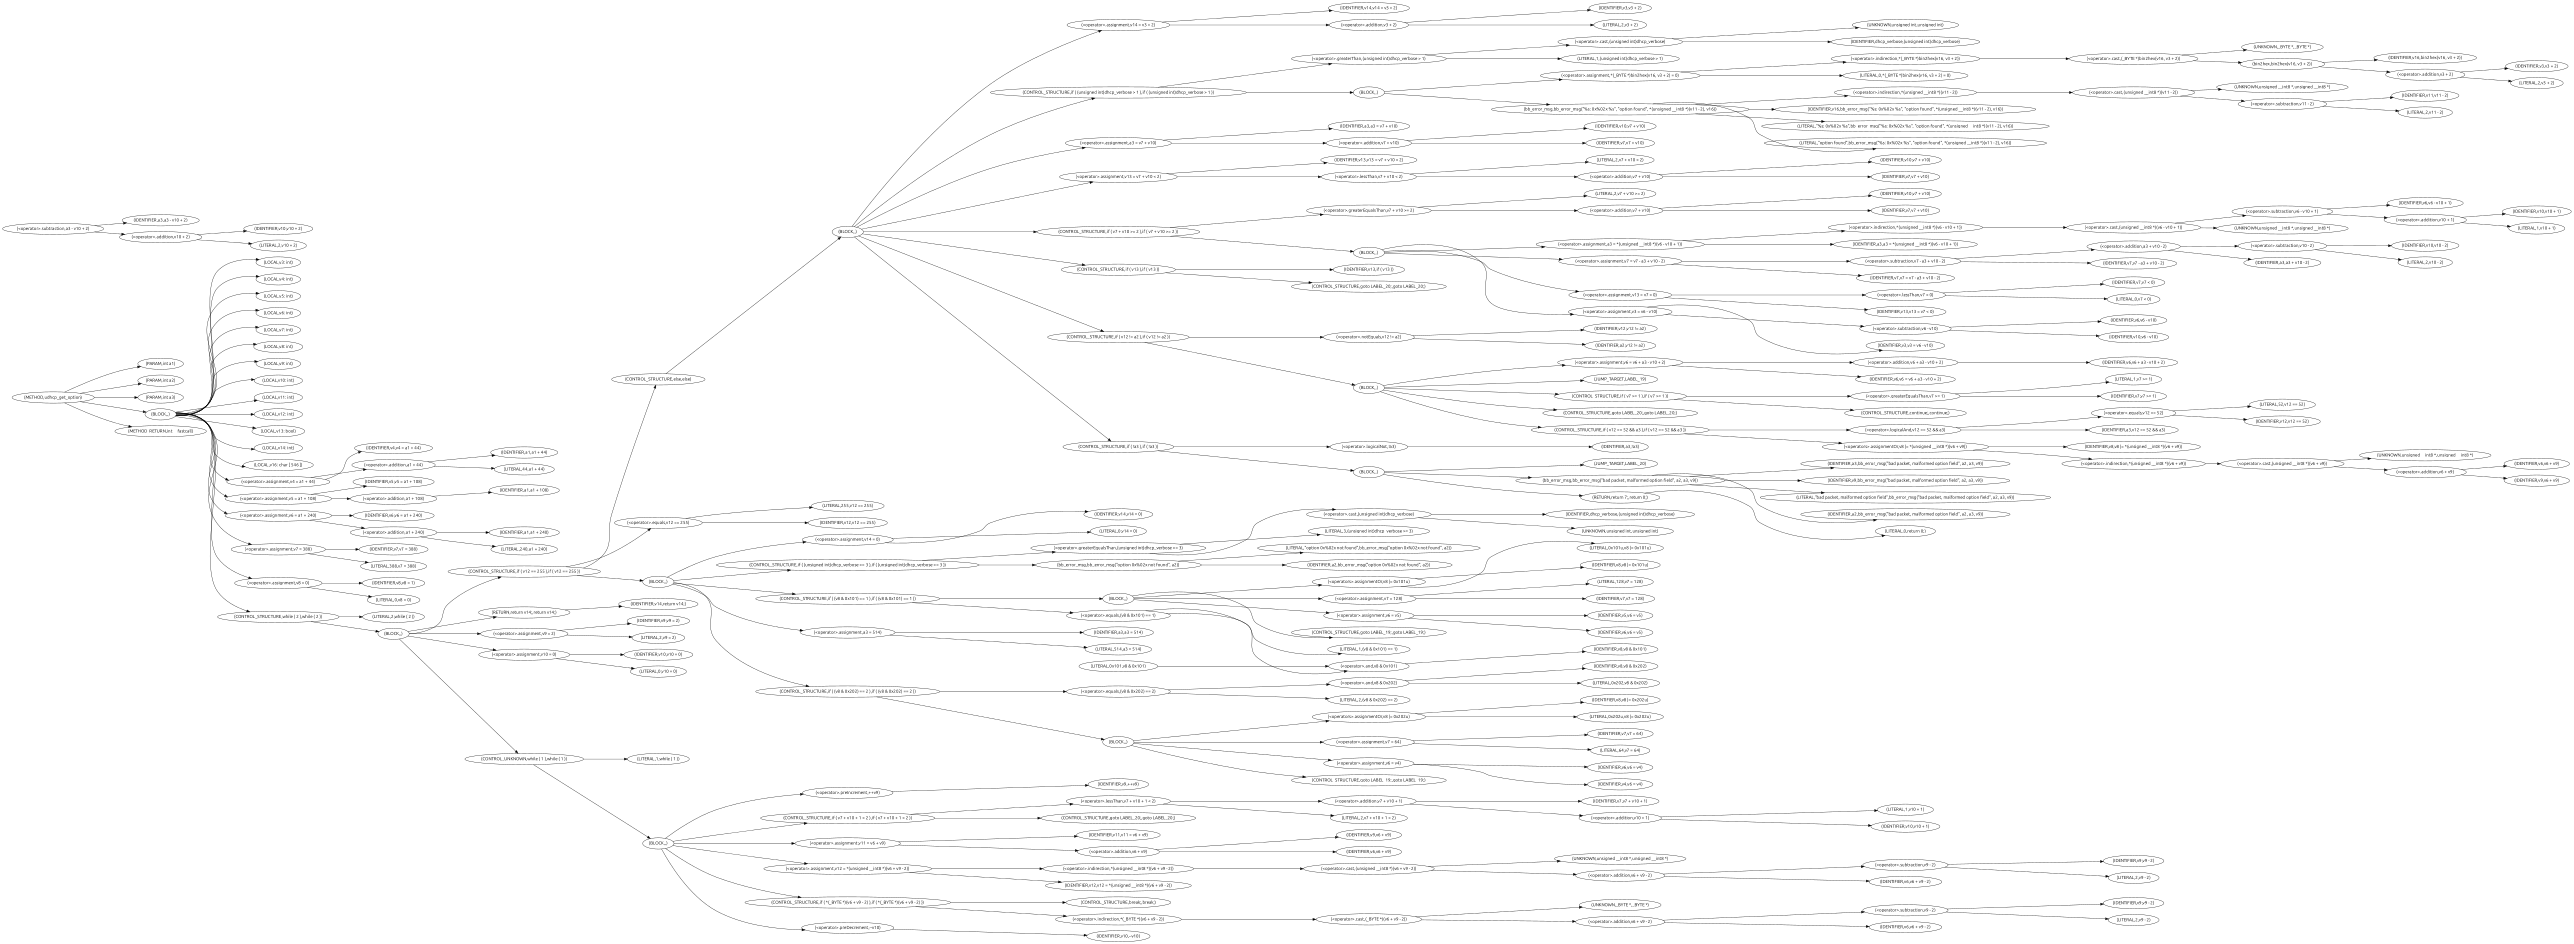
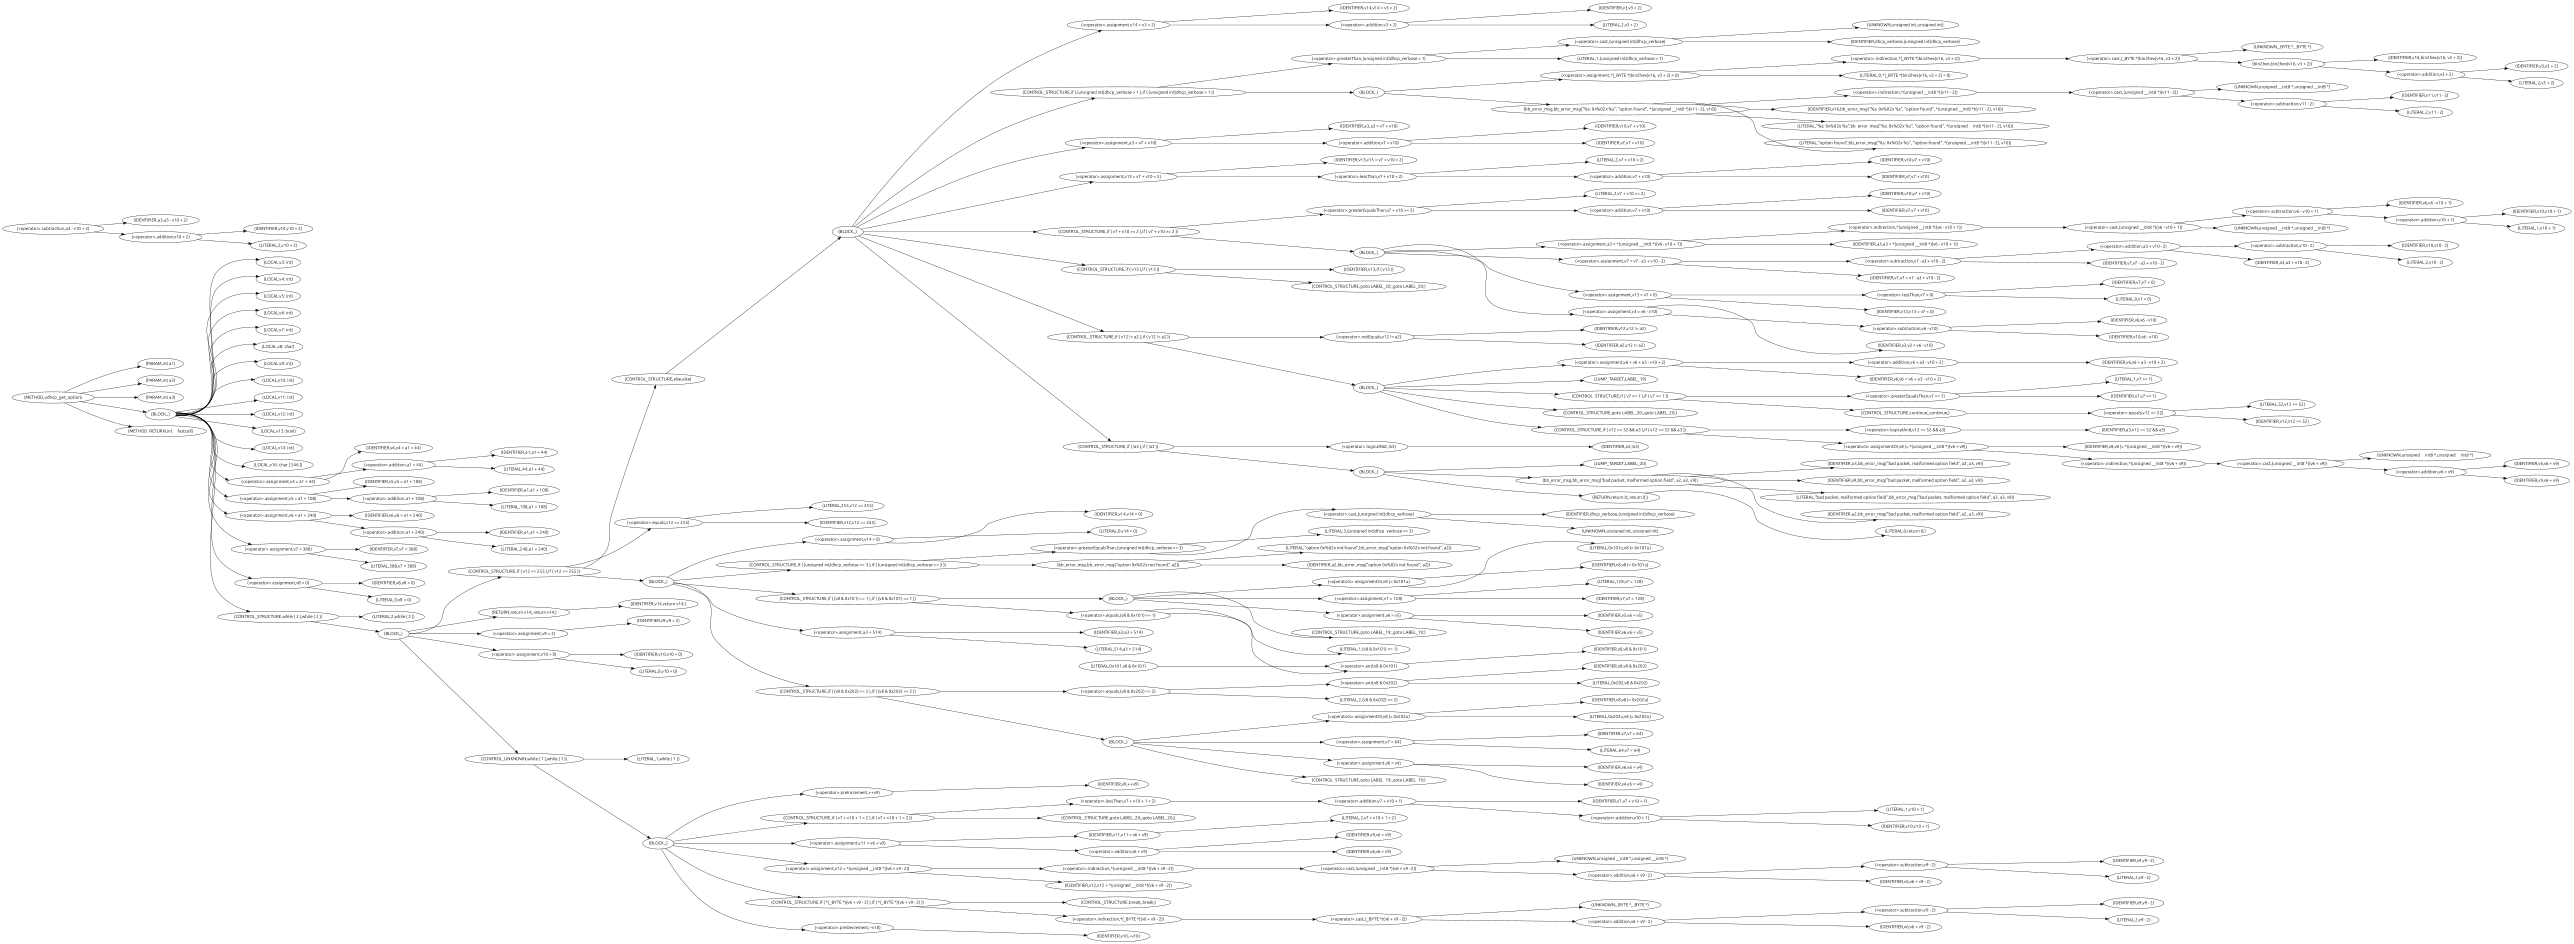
node "(LOCAL,v8: int)": label "(LOCAL,v8: int)" -> "(LOCAL,v8: char)"
edge "(<operator>.logicalAnd,v12 == 52 && a3)" -> "(<operator>.equals,v12 == 52)": now "(CONTROL_STRUCTURE,continue;,continue;)" -> "(<operator>.equals,v12 == 52)"
node "(RETURN,return 7;,return 0;)": label "(RETURN,return 7;,return 0;)" -> "(RETURN,return 0;,return 0;)"
node "(LITERAL,108,a1 + 108)": added
node "(IDENTIFIER,v8,v8 = 1)": label "(IDENTIFIER,v8,v8 = 1)" -> "(IDENTIFIER,v8,v8 = 0)"
node "(LITERAL,2,v9 = 2)": removed
edge "(<operator>.lessThan,v7 + v10 + 1 < 2)" -> "(LITERAL,2,v7 + v10 + 1 < 2)": now "(IDENTIFIER,v11,v11 = v6 + v9)" -> "(LITERAL,2,v7 + v10 + 1 < 2)"
